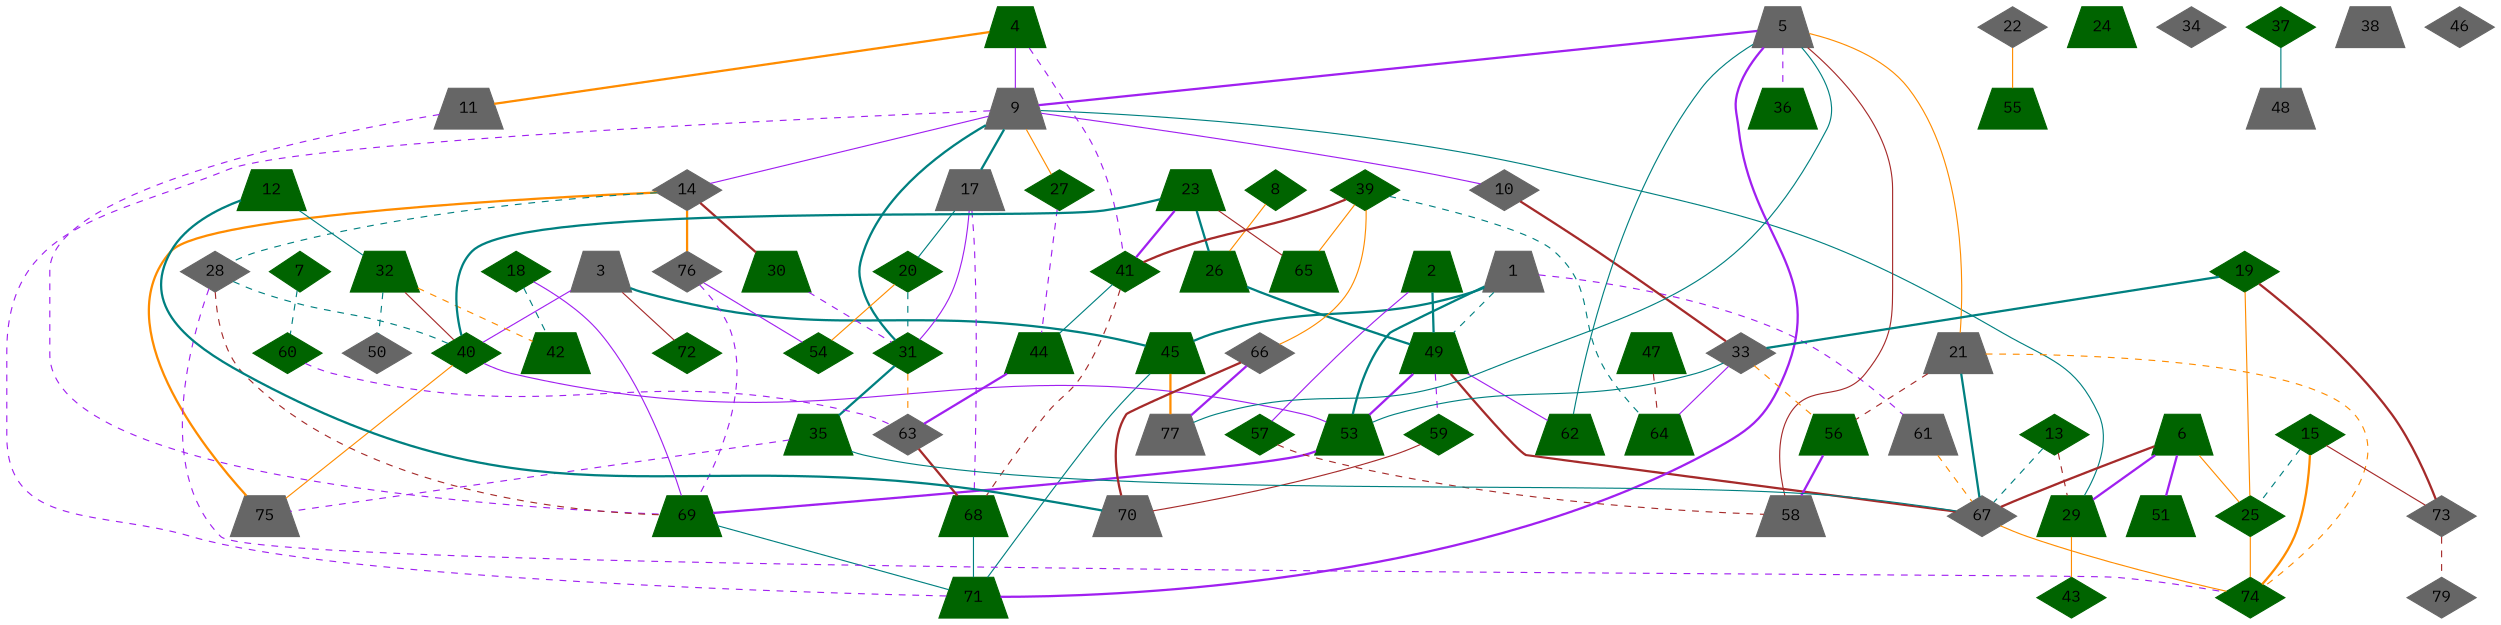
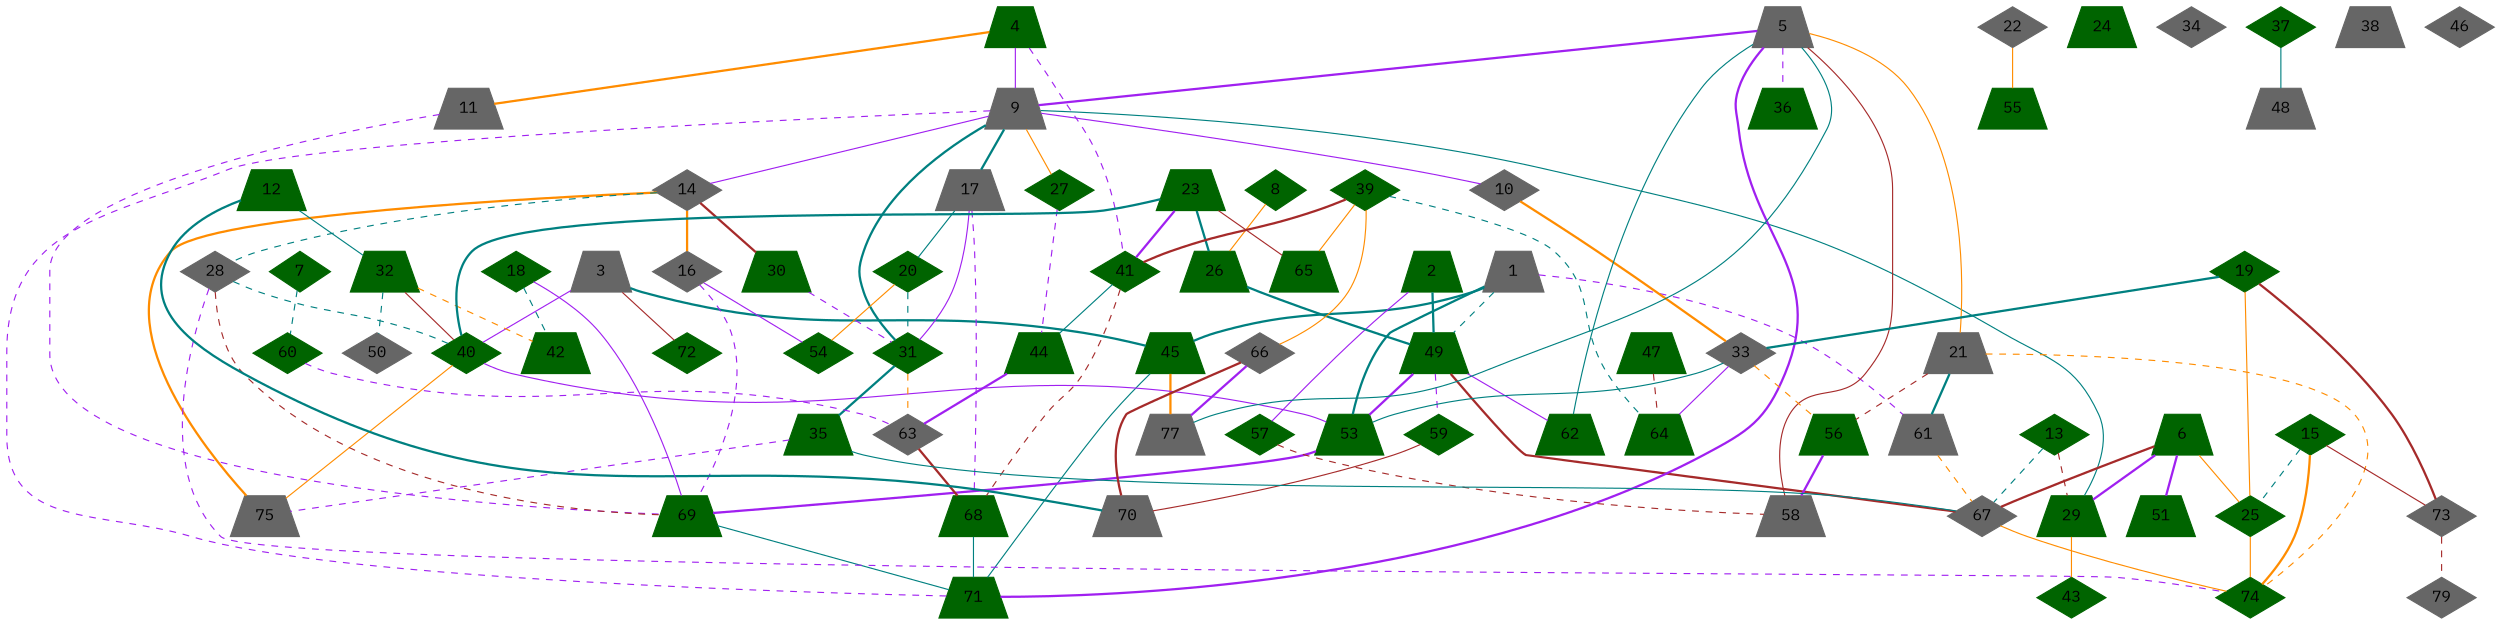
edge "10" -- "33": color brown -> darkorange
node "76": label "76" -> "16"
edge "21" -- "67": now "21" -- "61"
